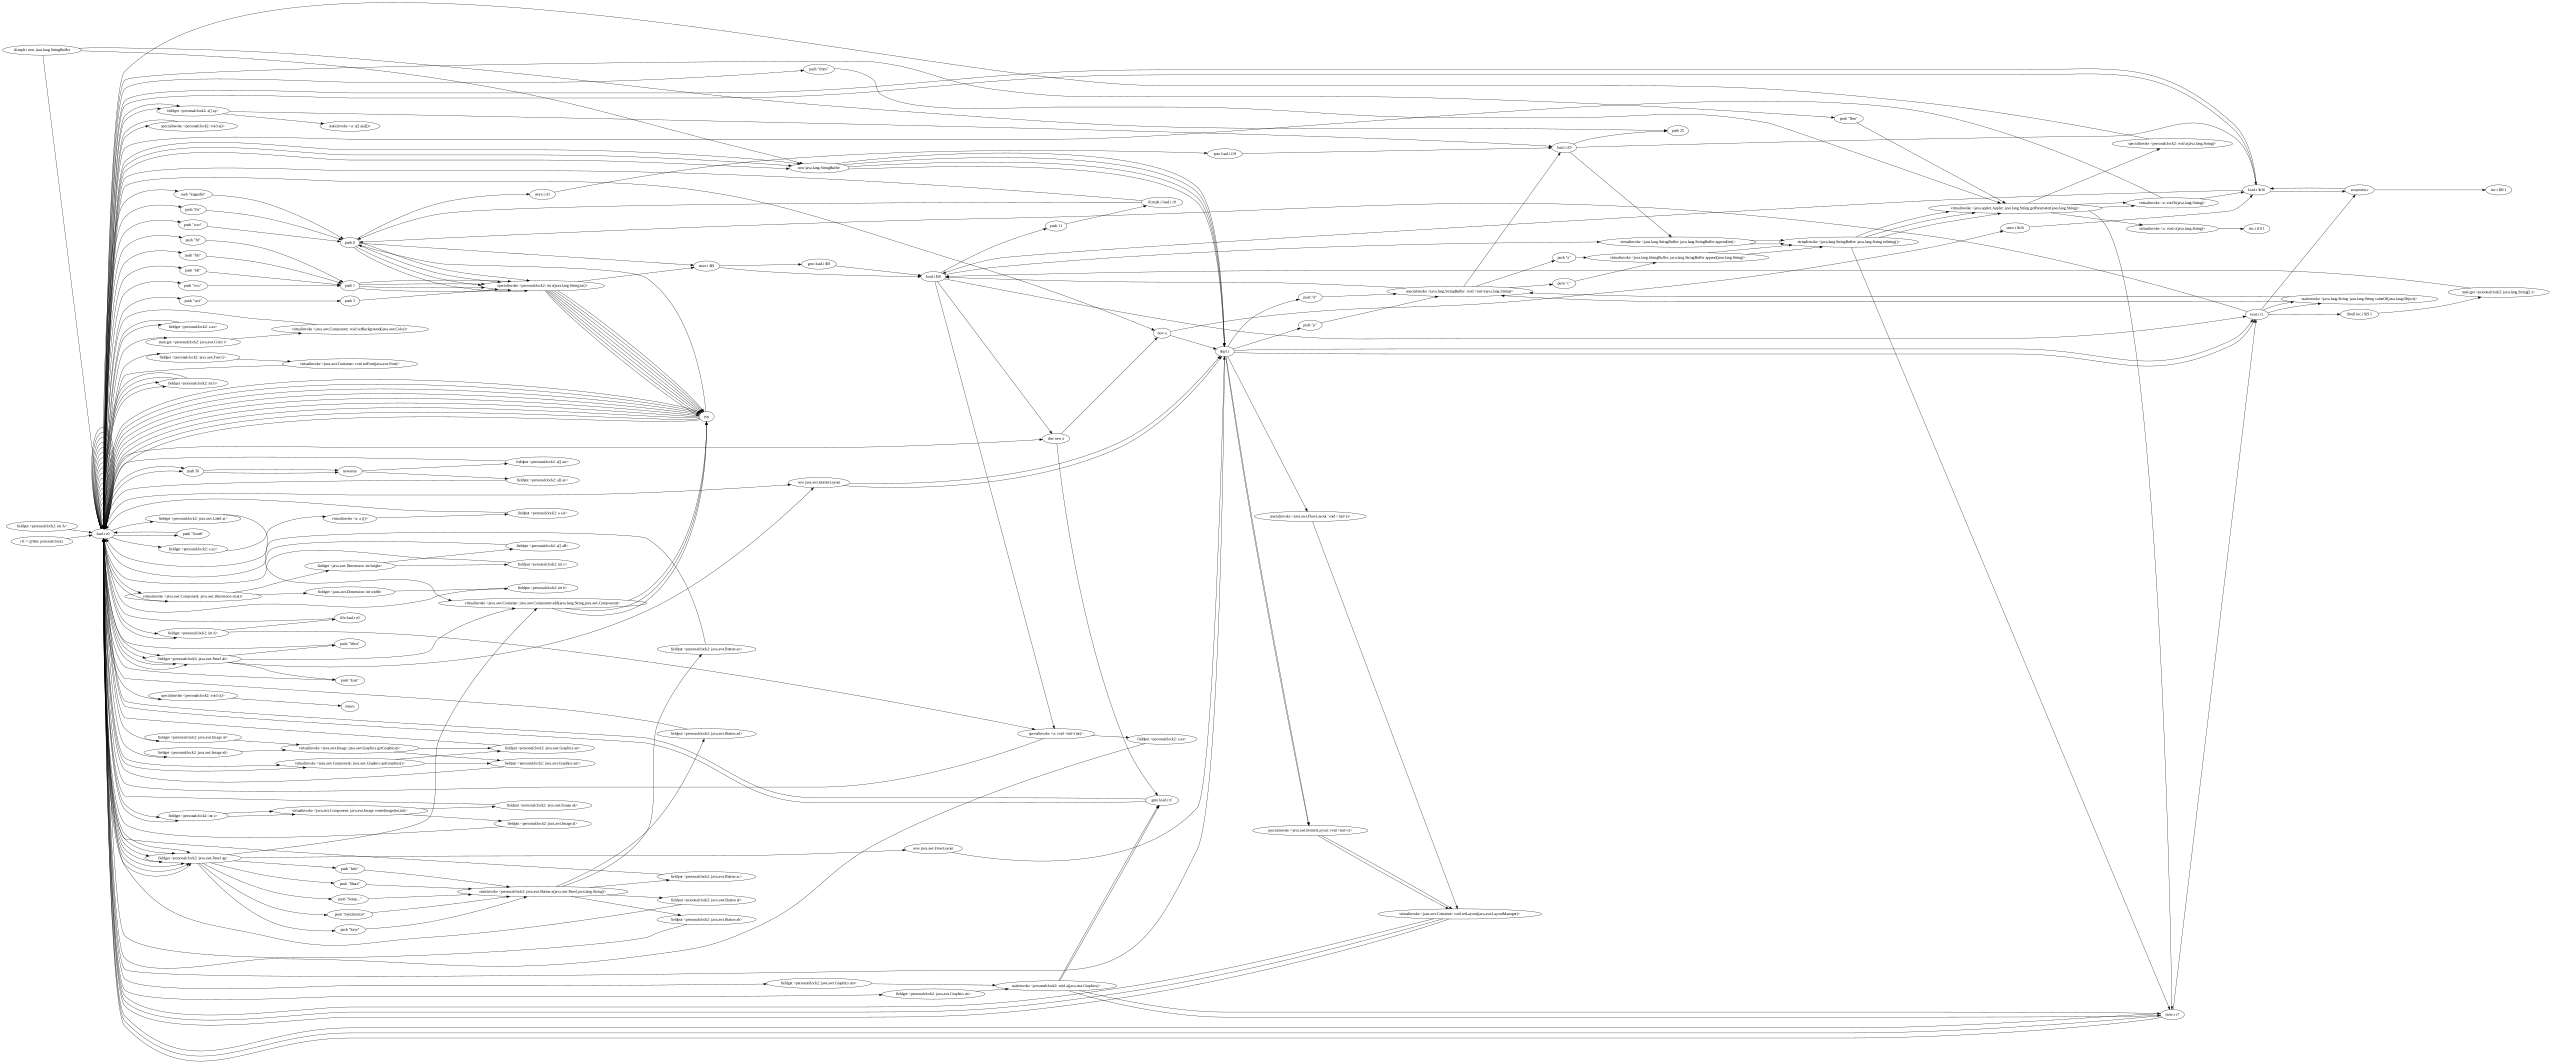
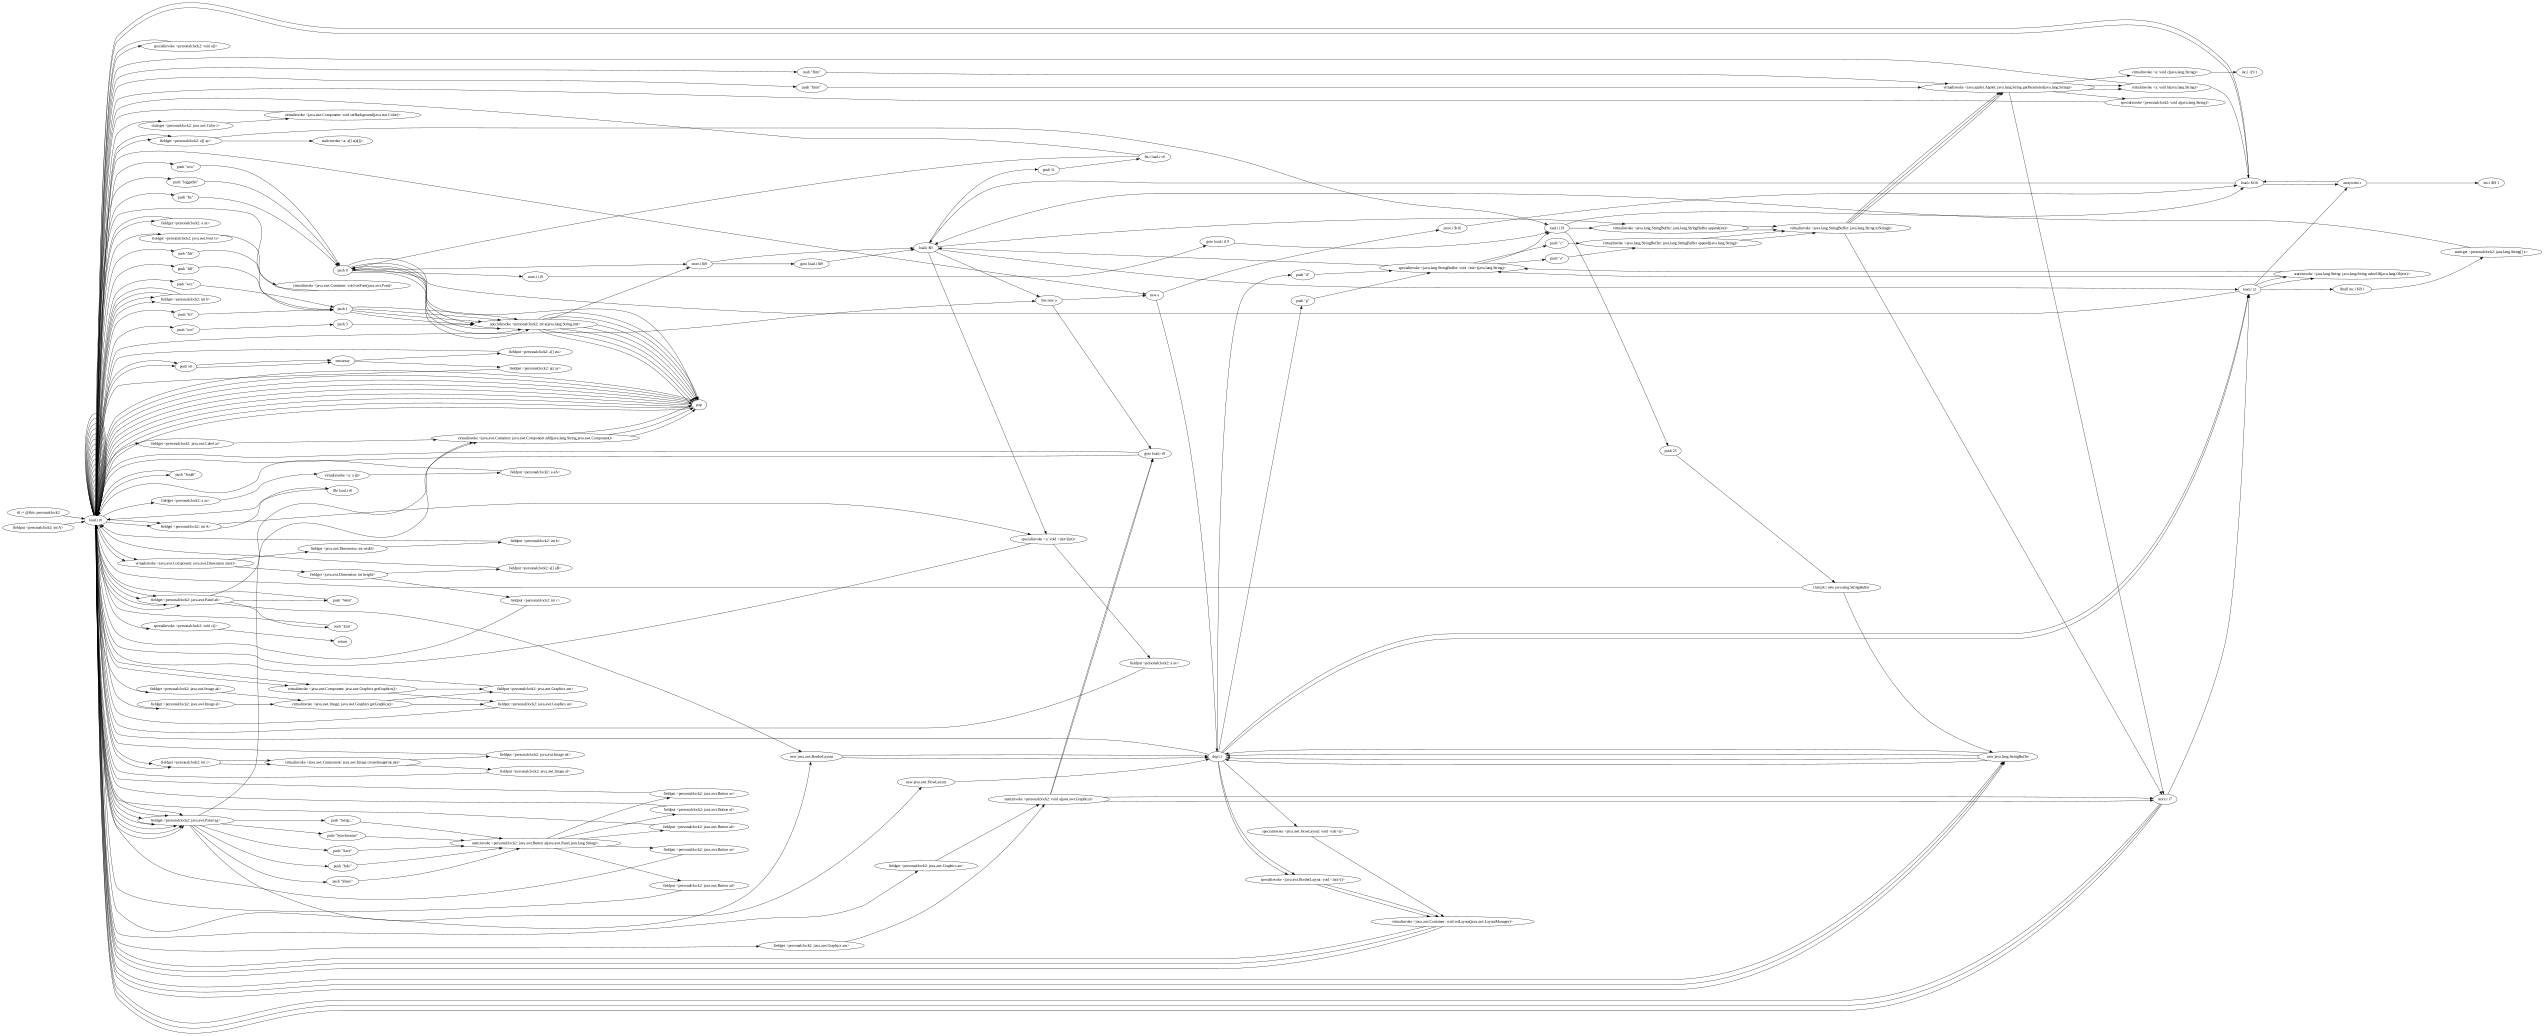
edge "ifcmplt.i new java.lang.StringBuffer" -> "push 25": reversed
node "ifcmplt.i load.r r0": label "ifcmplt.i load.r r0" -> "ftz.i load.r r0"
